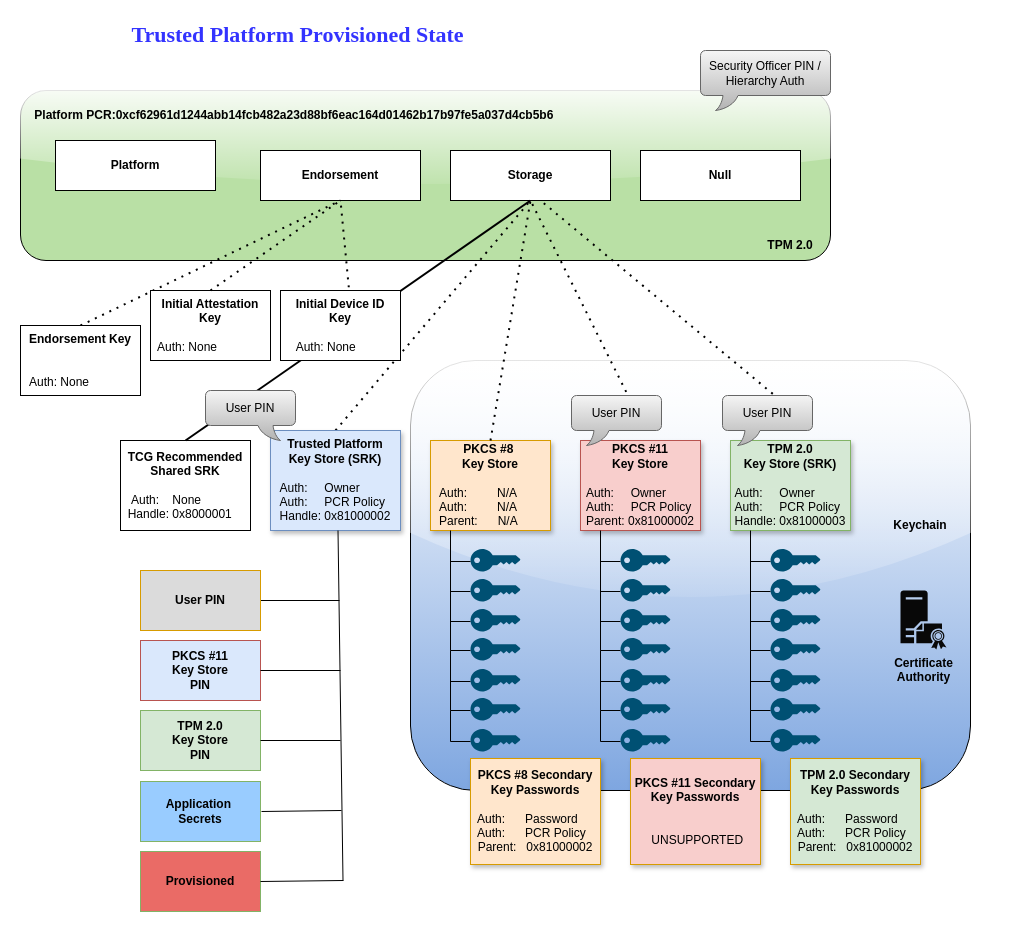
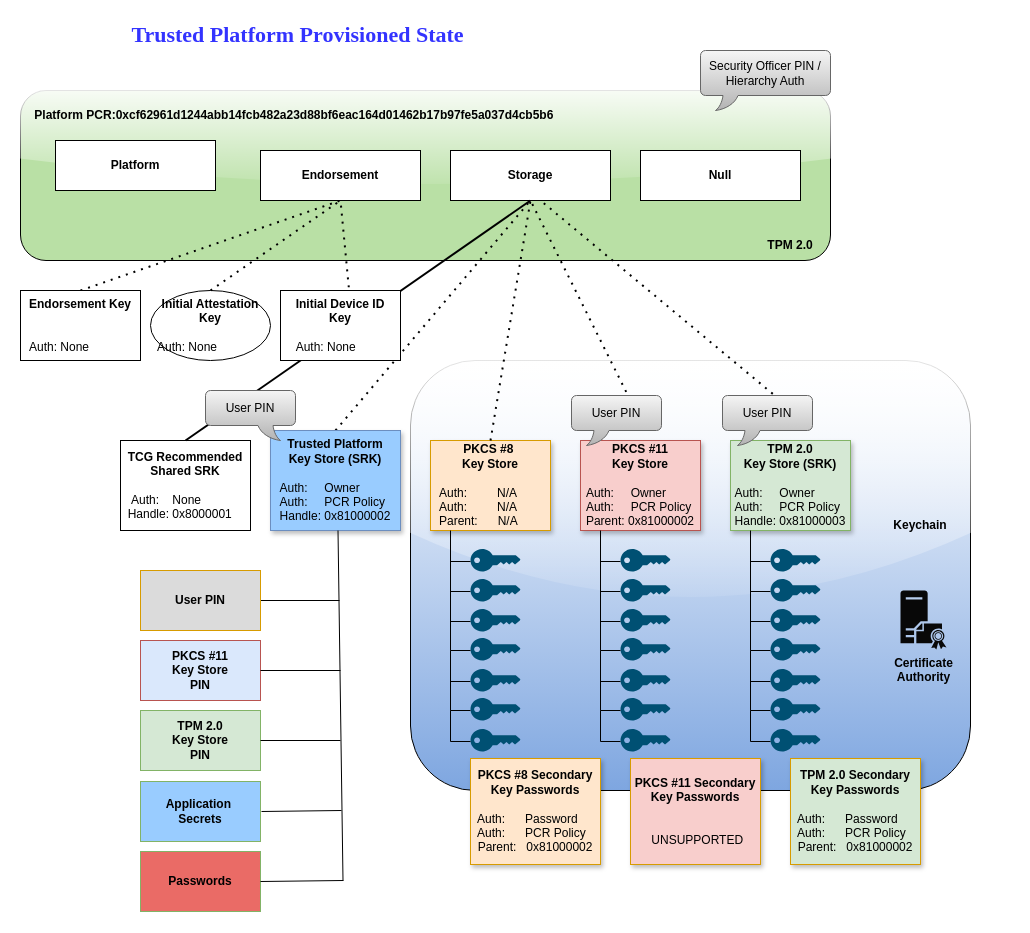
node "Initial Attestation Key Auth: None": shape rectangle -> ellipse
node "Endorsement Key Auth: None": moved (81, 361) -> (81, 326)
node "Trusted Platform Key Store (SRK) Auth: Owner Auth: PCR Policy Handle: 0x81000002": fillcolor #dae8fc -> #99ccff
node "Provisioned": label "Provisioned" -> "Passwords"
